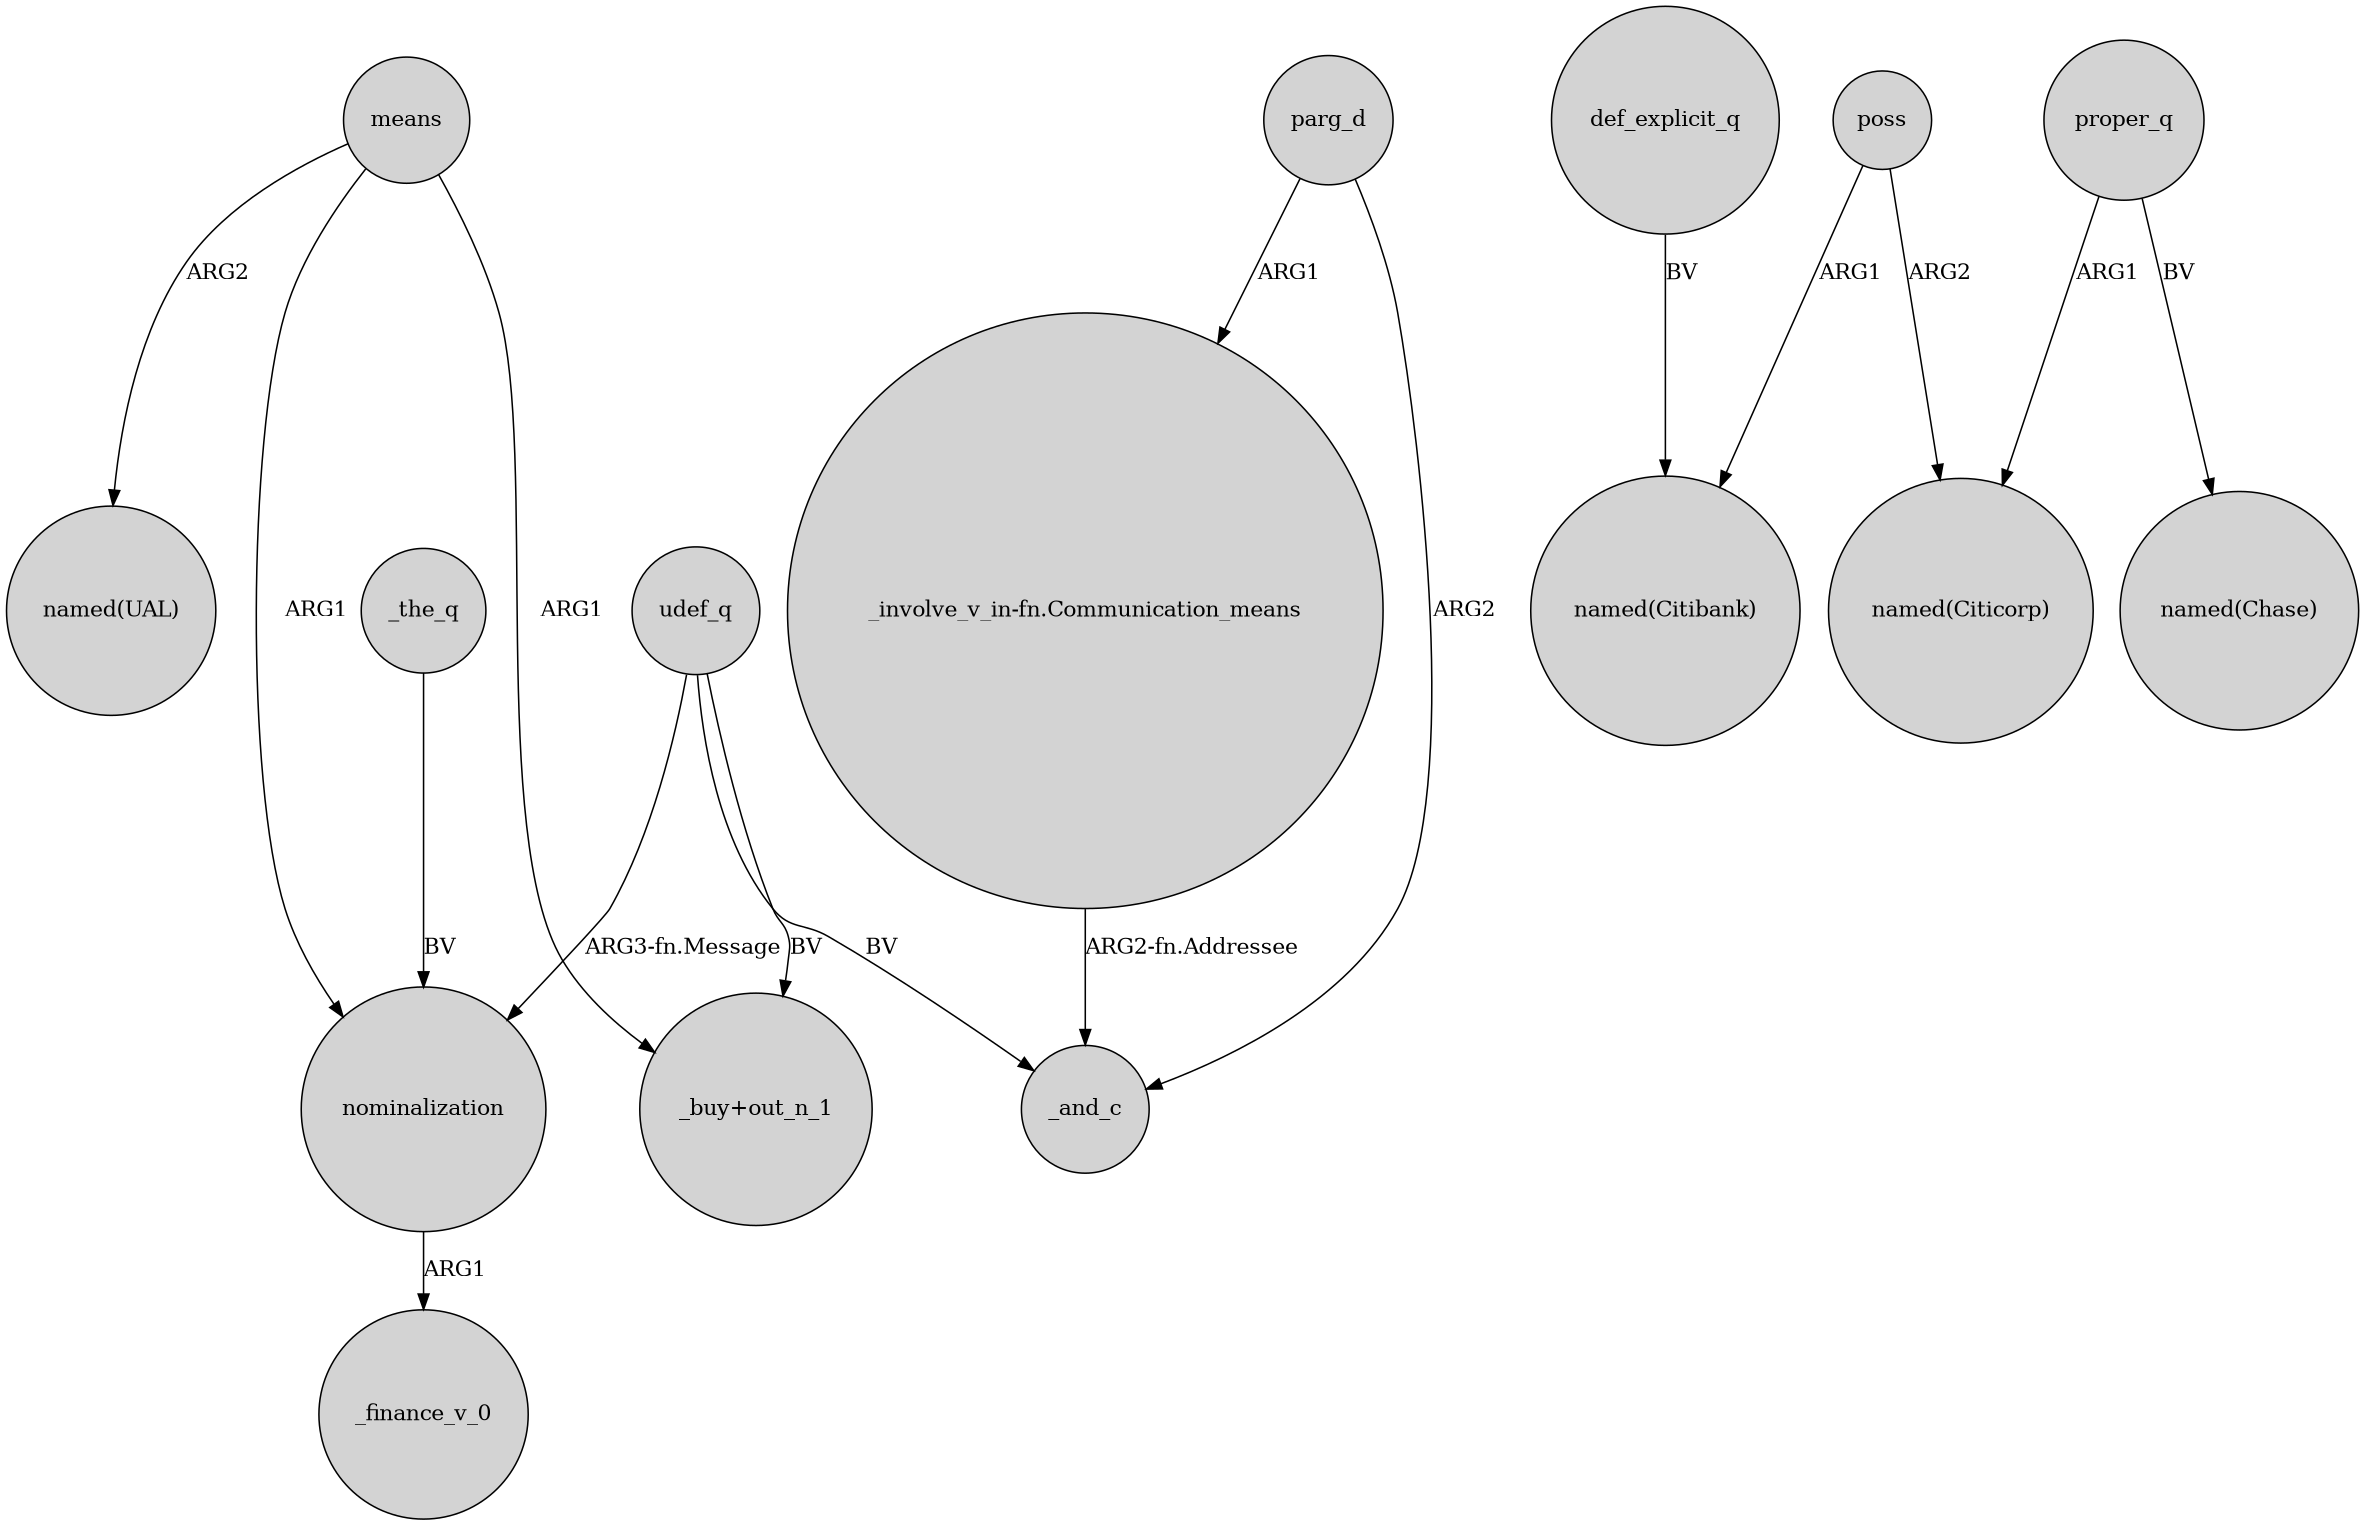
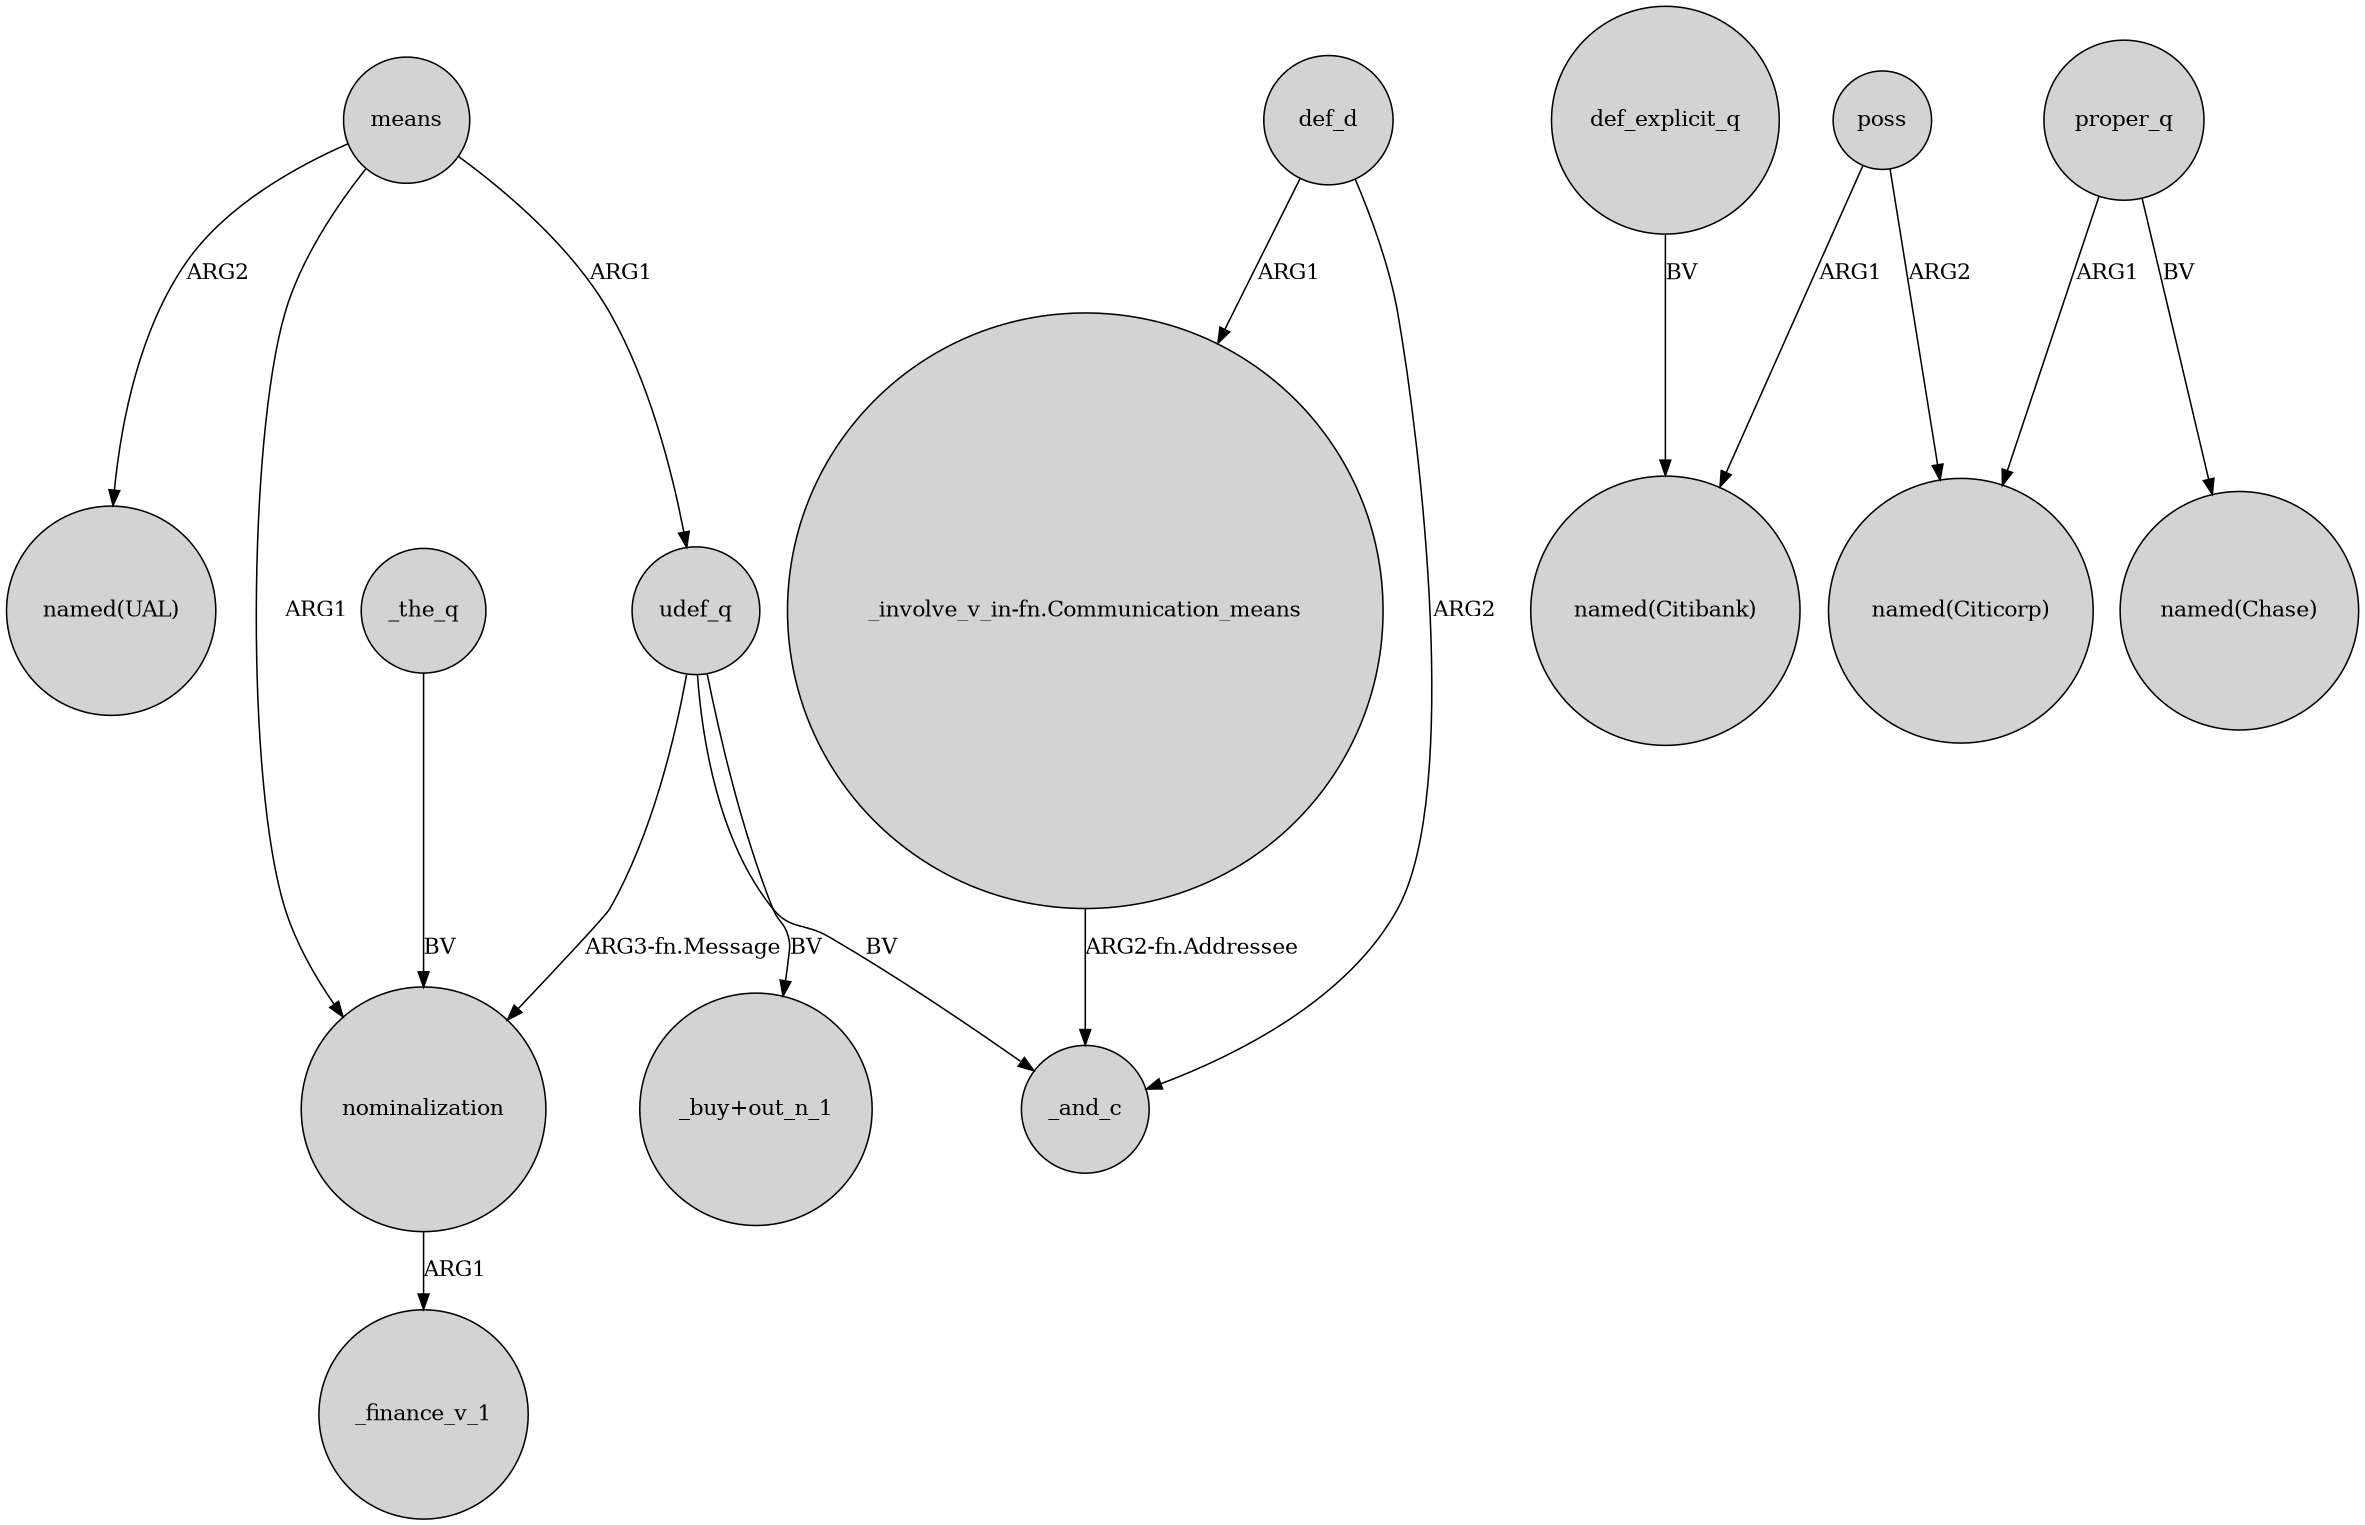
node "parg_d": label "parg_d" -> "def_d"
edge "means" -> "_buy+out_n_1": now "means" -> "udef_q"
node "_finance_v_0": label "_finance_v_0" -> "_finance_v_1"
